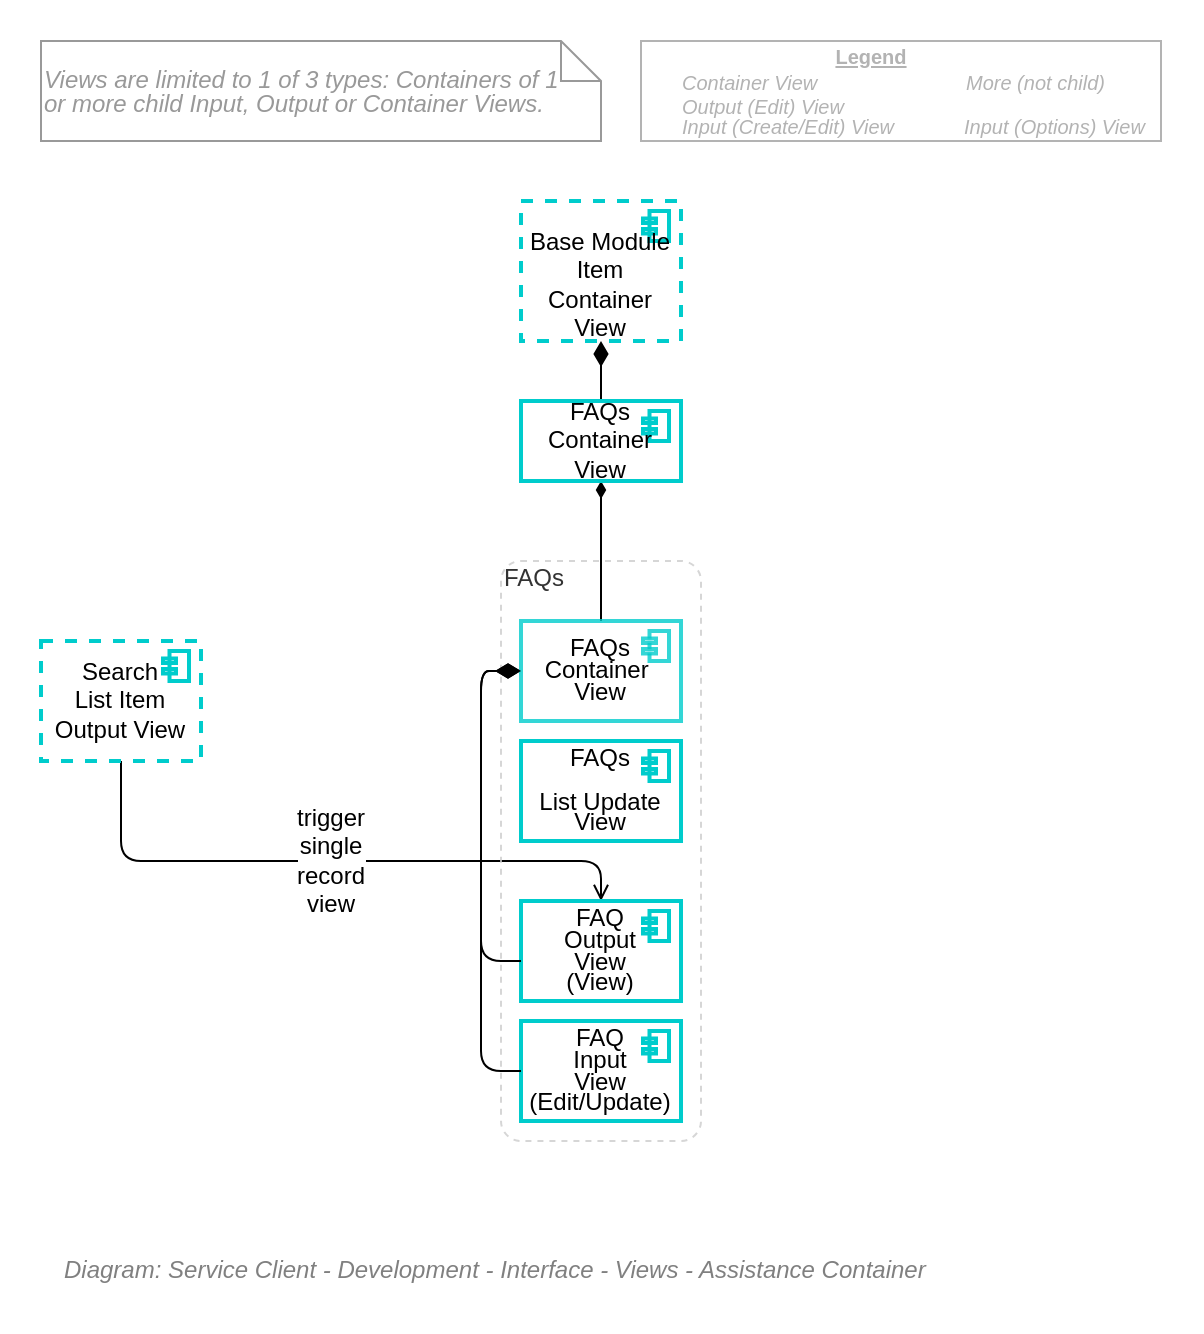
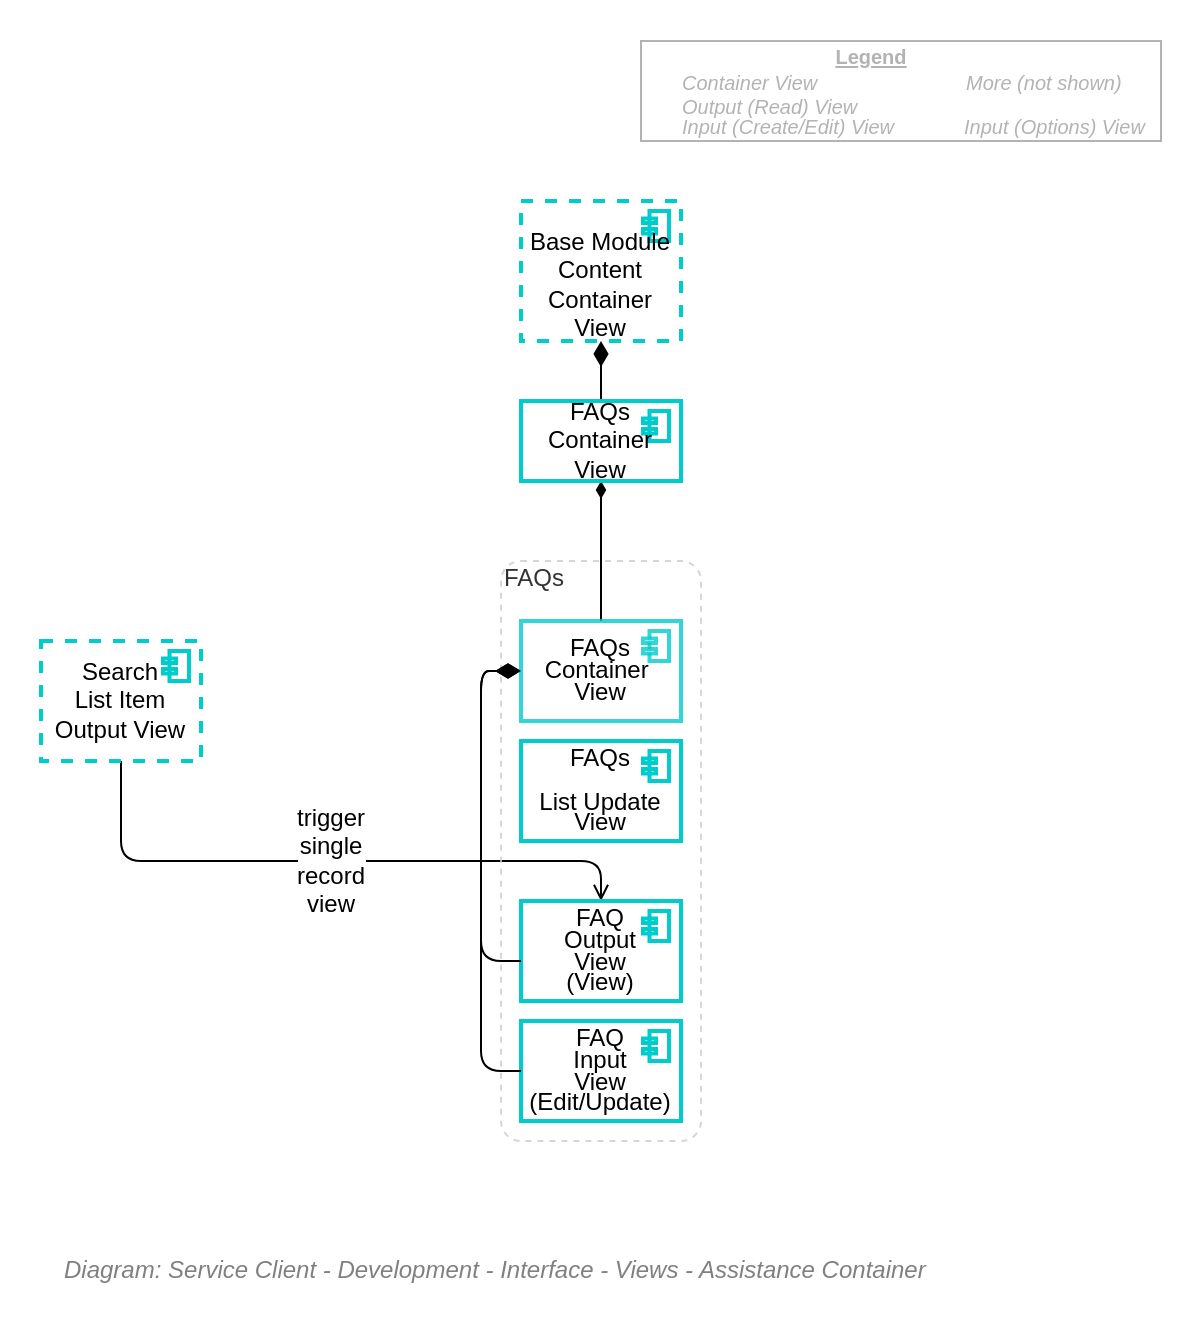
node "More (not child)": label "More (not child)" -> "More (not shown)"
node "Views are limited to 1 of 3 types: Containers of 1 or more child Input, Output or Container Views.": removed
node "Output (Edit) View": label "Output (Edit) View" -> "Output (Read) View"
node "Base Module Item Container View": label "Base Module Item Container View" -> "Base Module Content Container View"
